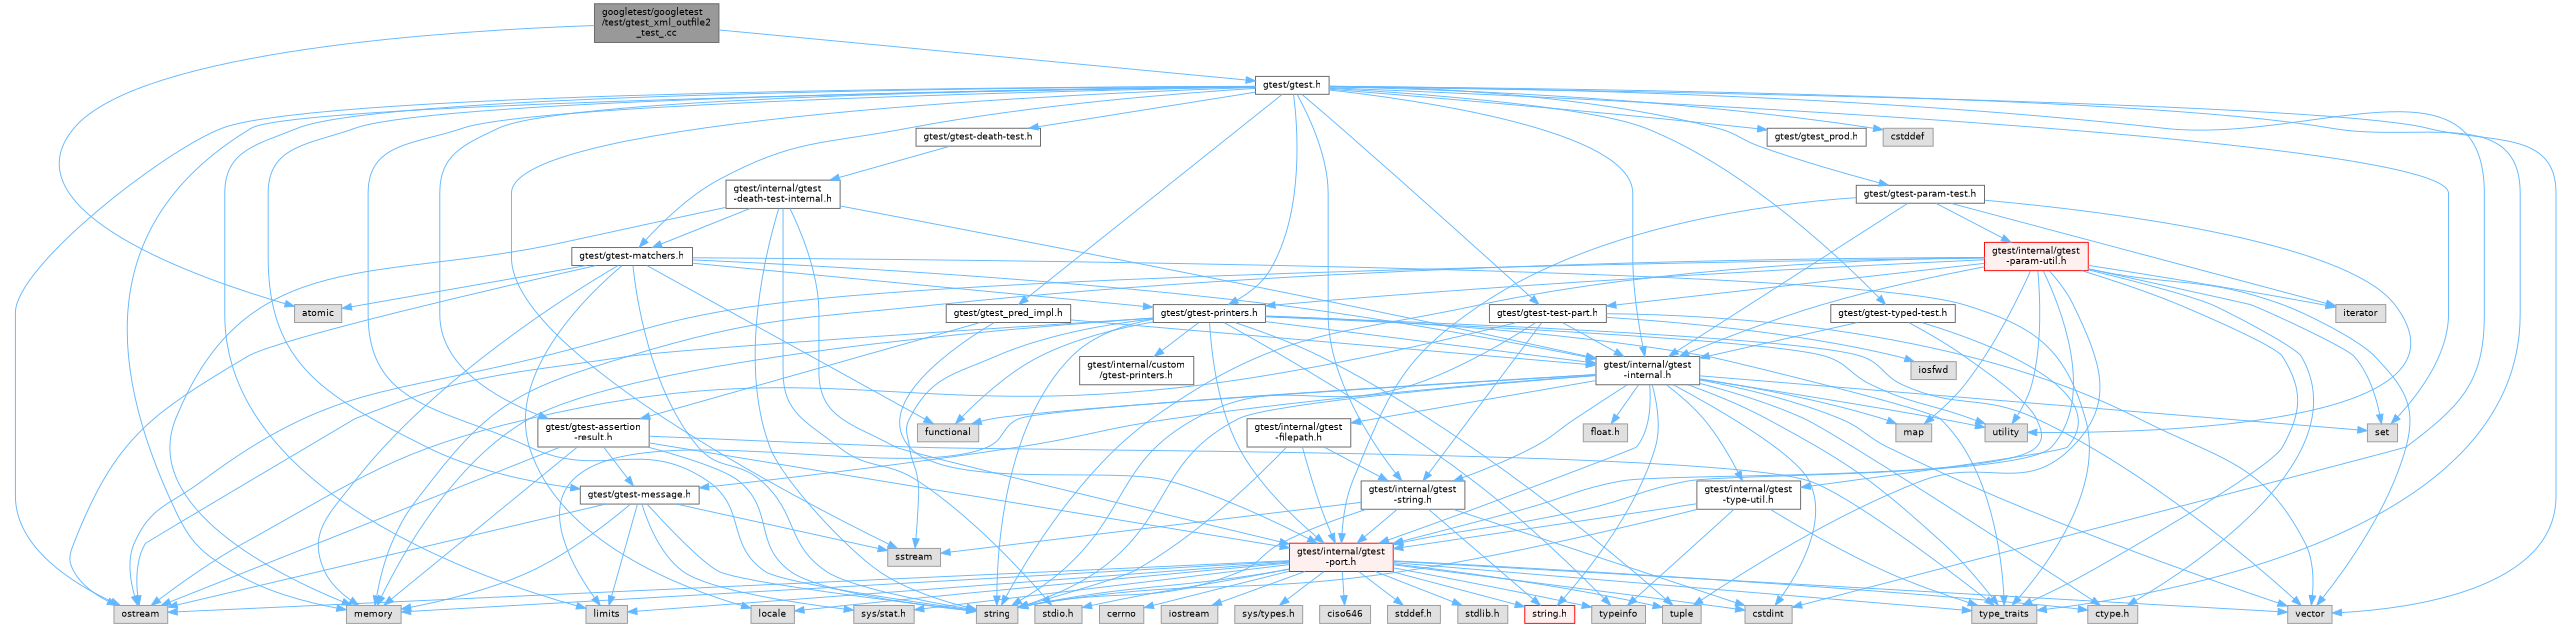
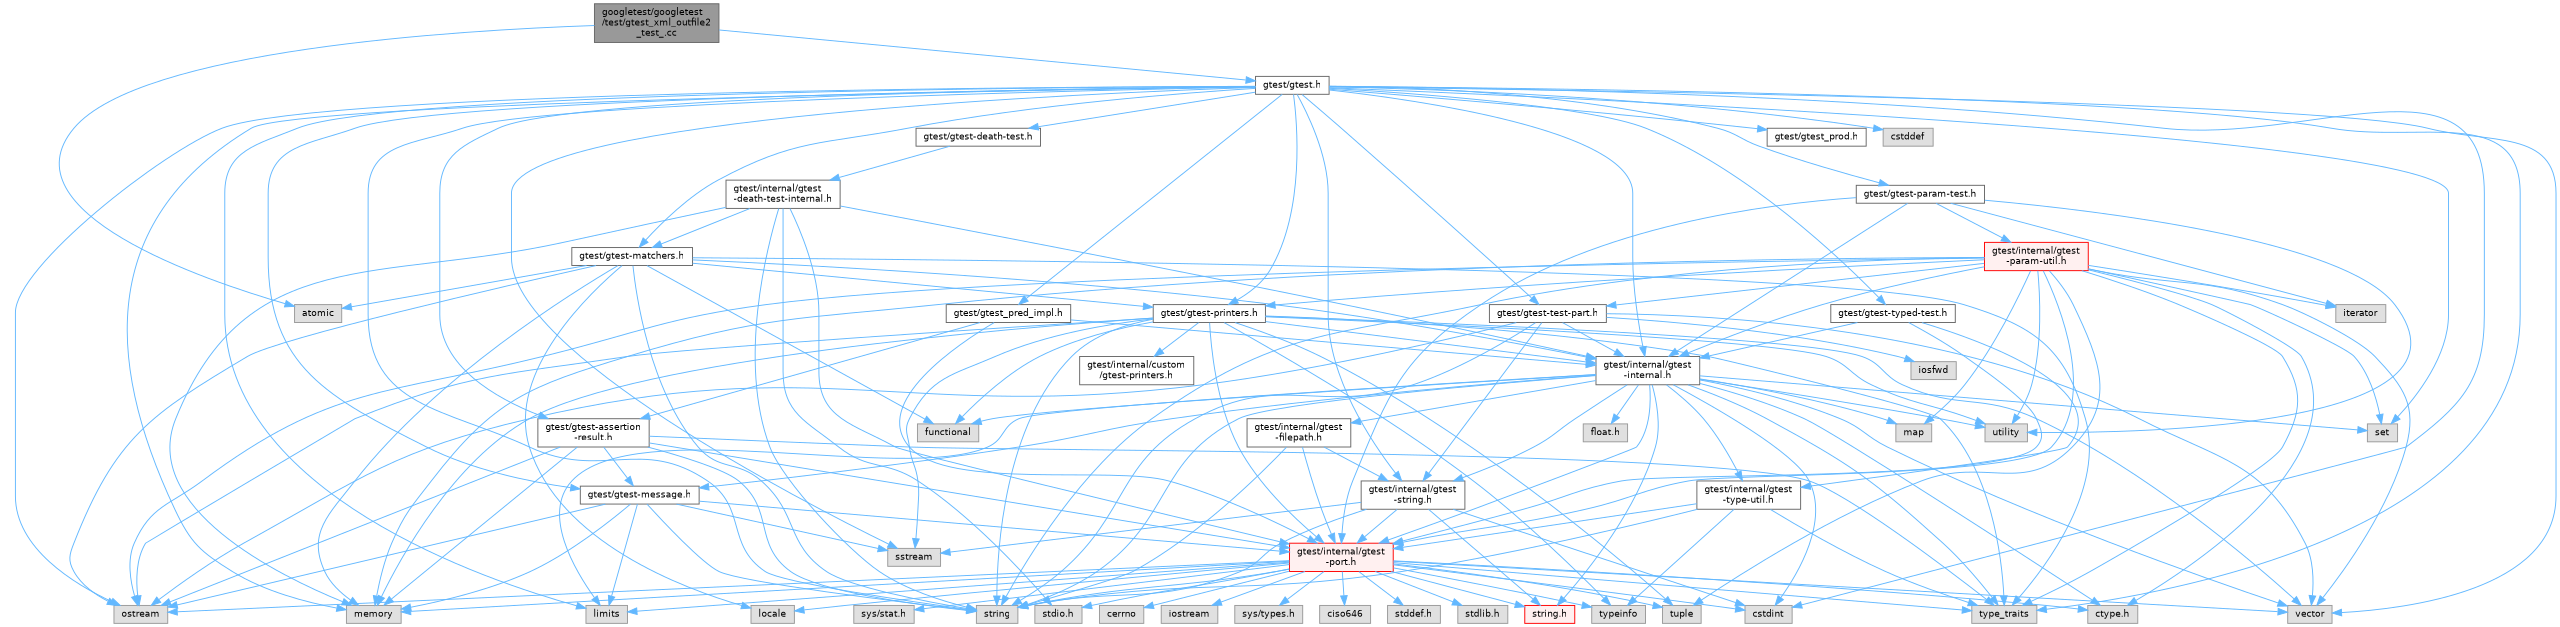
edge "gtest/gtest-message.h" -> "sys/stat.h": now "gtest/gtest-message.h" -> "gtest/internal/gtest -port.h"
